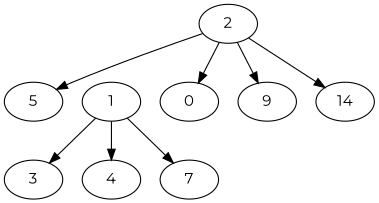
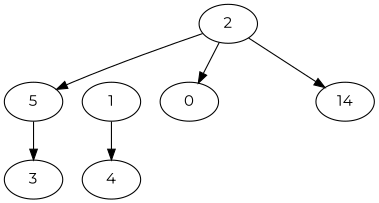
node "9": removed
edge "1" -> "3": now "5" -> "3"
node "7": removed
